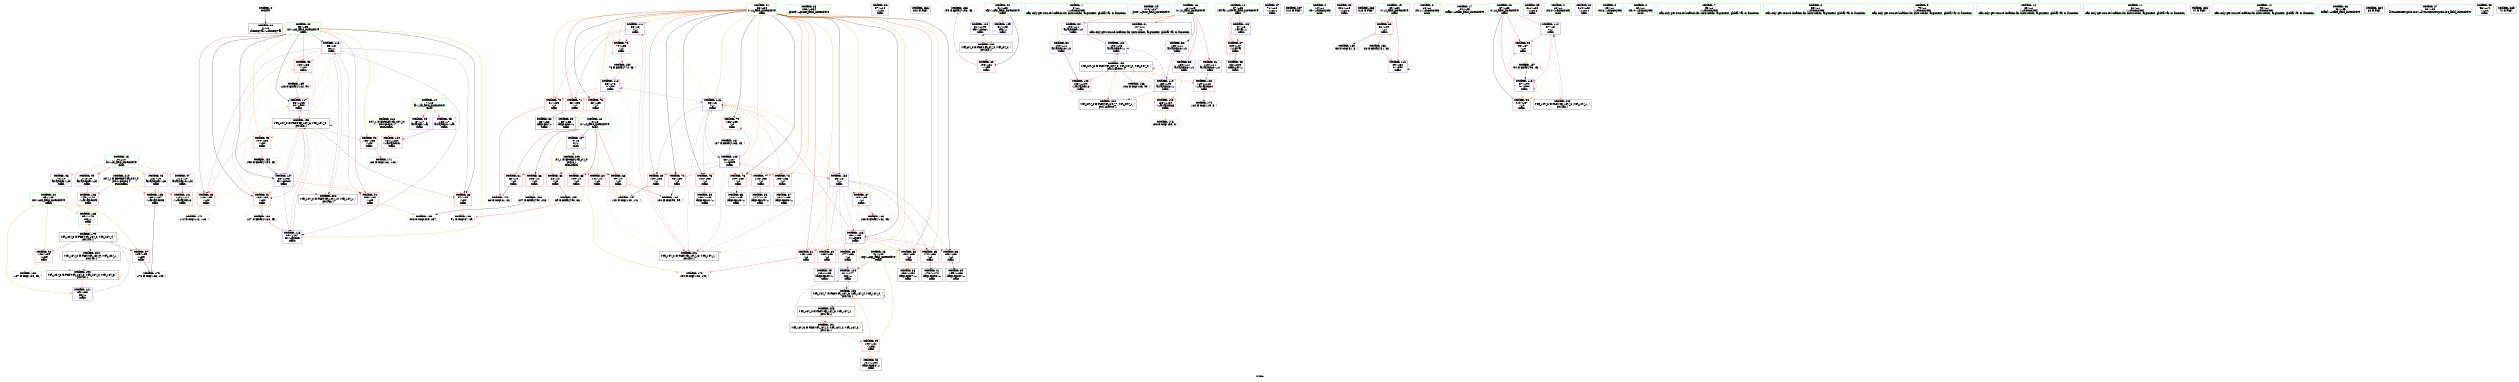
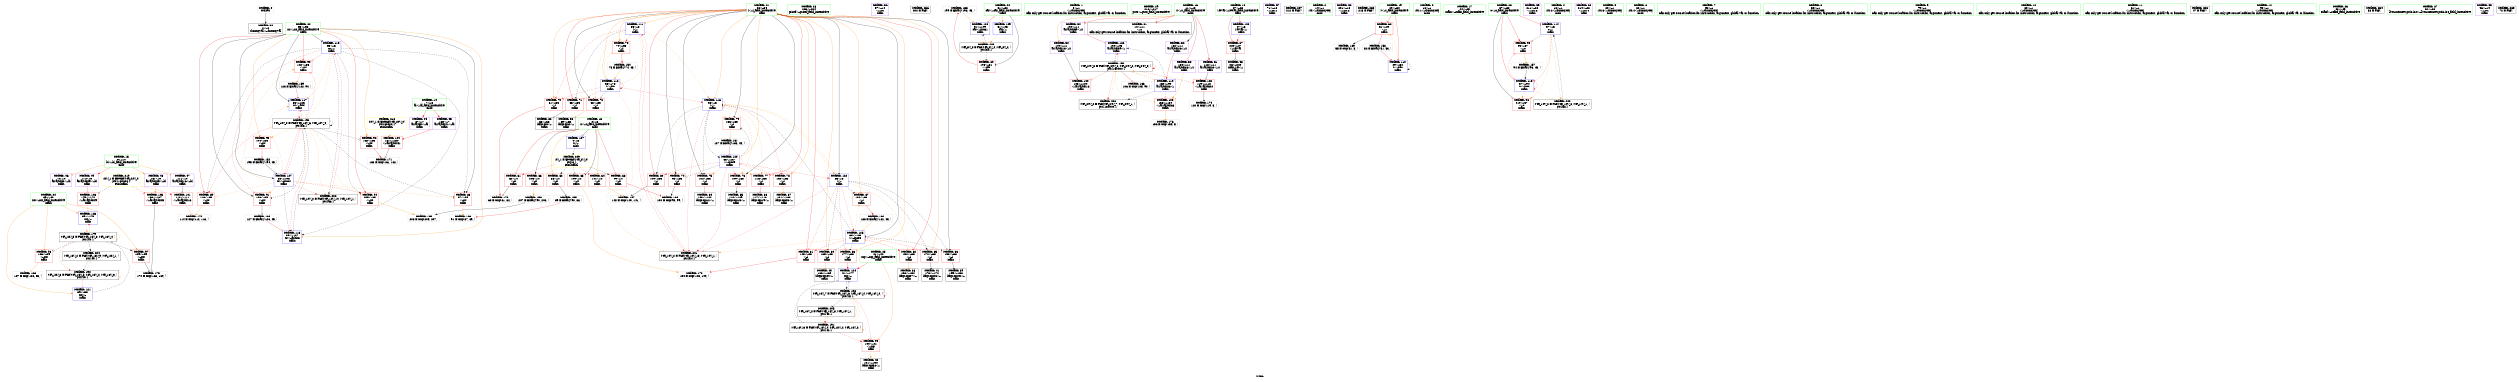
edge "NodeID: 120" -> "NodeID: 116": removed
edge "NodeID: 104" -> "NodeID: 171": added
node "NodeID: 123": color green -> blue
